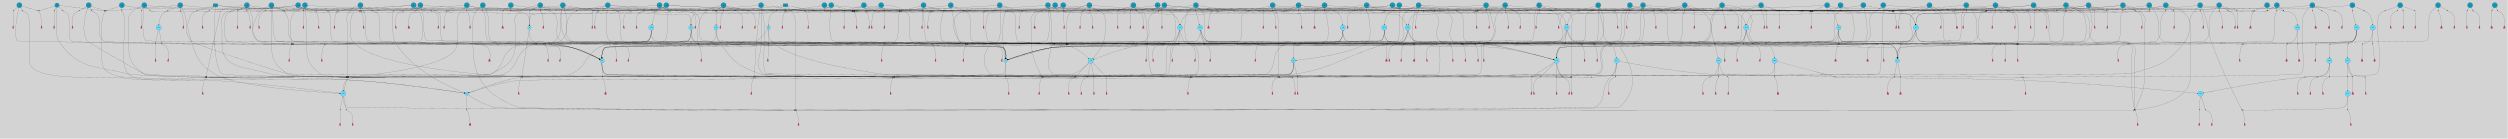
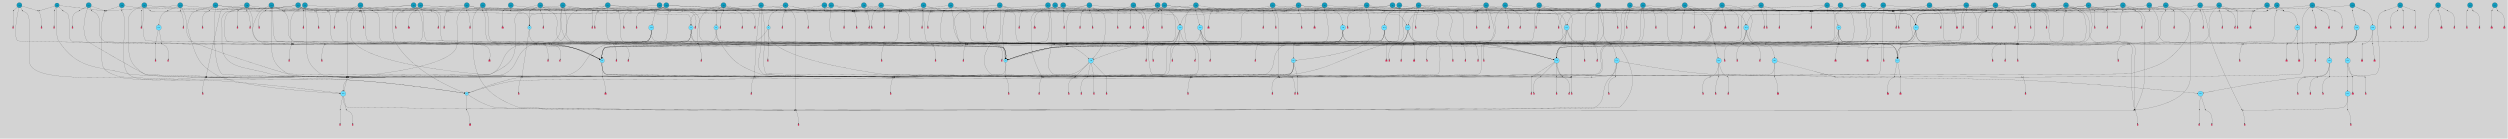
node "T464": shape box -> circle
node "T261": shape box -> circle
